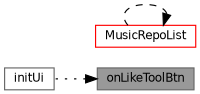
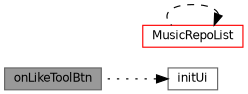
edge "initUi" -> "onLikeToolBtn": reversed
